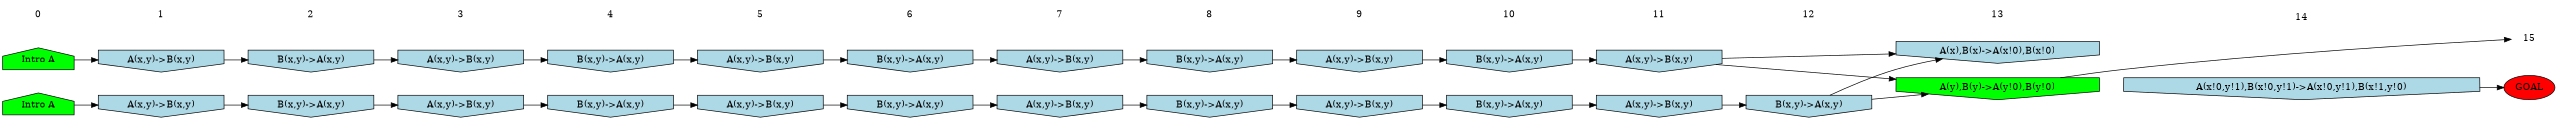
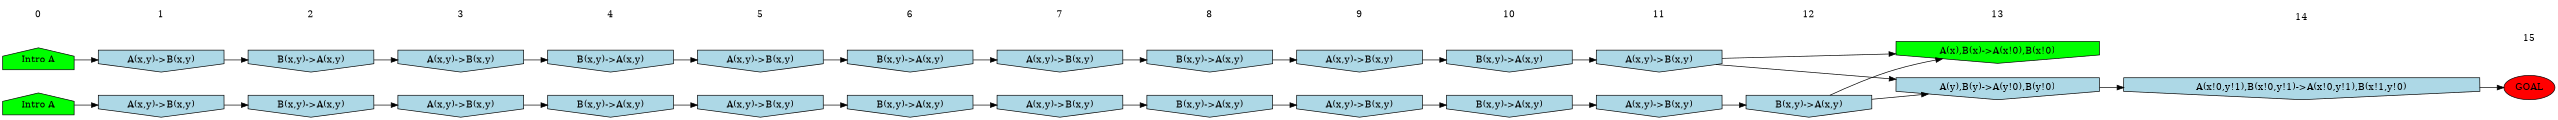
node "A(x),B(x)->A(x!0),B(x!0)": fillcolor lightblue -> green
edge "A(y),B(y)->A(y!0),B(y!0)" -> "15": now "A(y),B(y)->A(y!0),B(y!0)" -> "A(x!0,y!1),B(x!0,y!1)->A(x!0,y!1),B(x!1,y!0)"
node "A(y),B(y)->A(y!0),B(y!0)": fillcolor green -> lightblue
